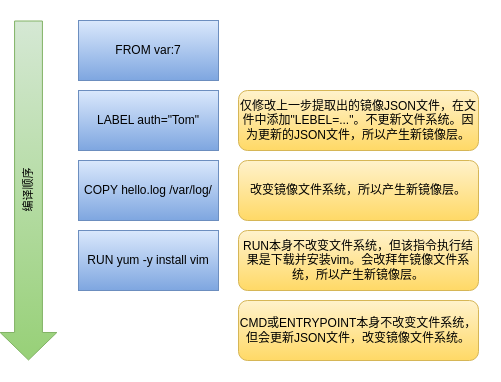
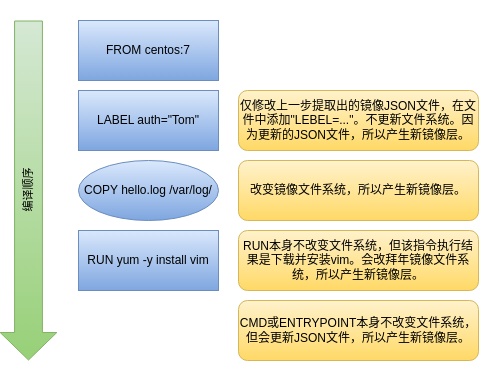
node "FROM var:7": label "FROM var:7" -> "FROM centos:7"
node "COPY hello.log /var/log/": shape rectangle -> ellipse
node "CMD或ENTRYPOINT本身不改变文件系统，但会更新JSON文件，改变镜像文件系统。": label "CMD或ENTRYPOINT本身不改变文件系统，但会更新JSON文件，改变镜像文件系统。" -> "CMD或ENTRYPOINT本身不改变文件系统，但会更新JSON文件，所以产生新镜像层。"
